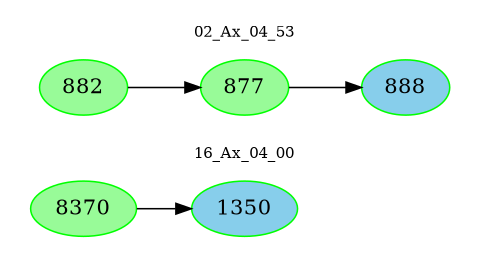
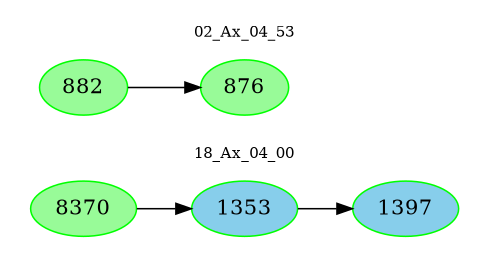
node "877": label "877" -> "876"
node "888": removed
cluster "16_Ax_04_00": label "16_Ax_04_00" -> "18_Ax_04_00"
node "1350": label "1350" -> "1353"
node "1397": added
